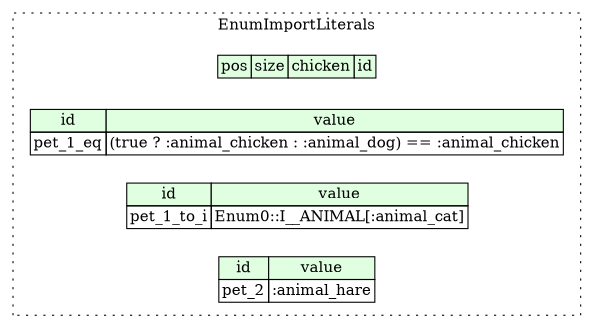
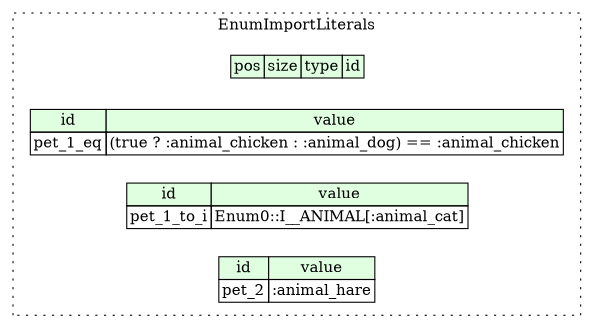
node "pos": text "chicken" -> "type"
